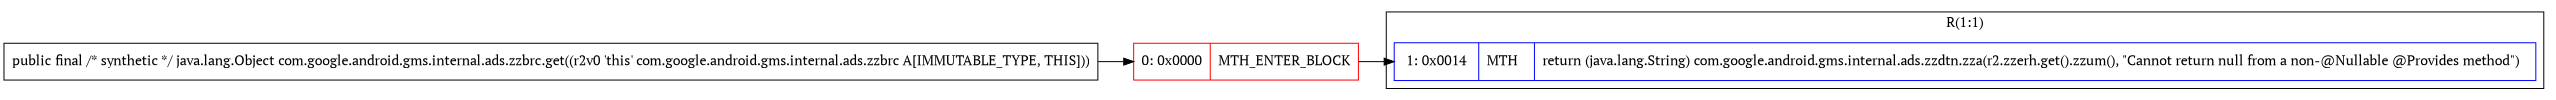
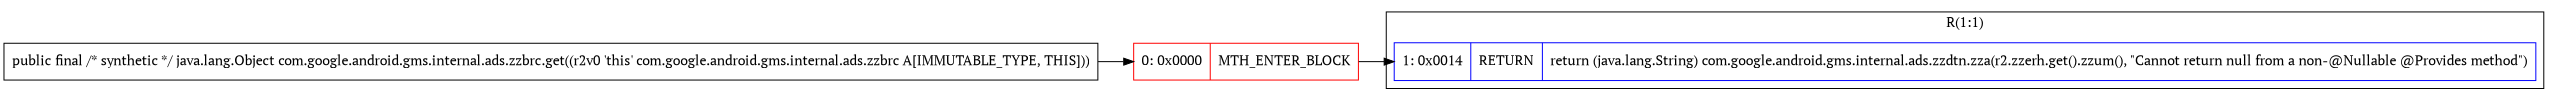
node "1: 0x0014": text "MTH" -> "RETURN"
